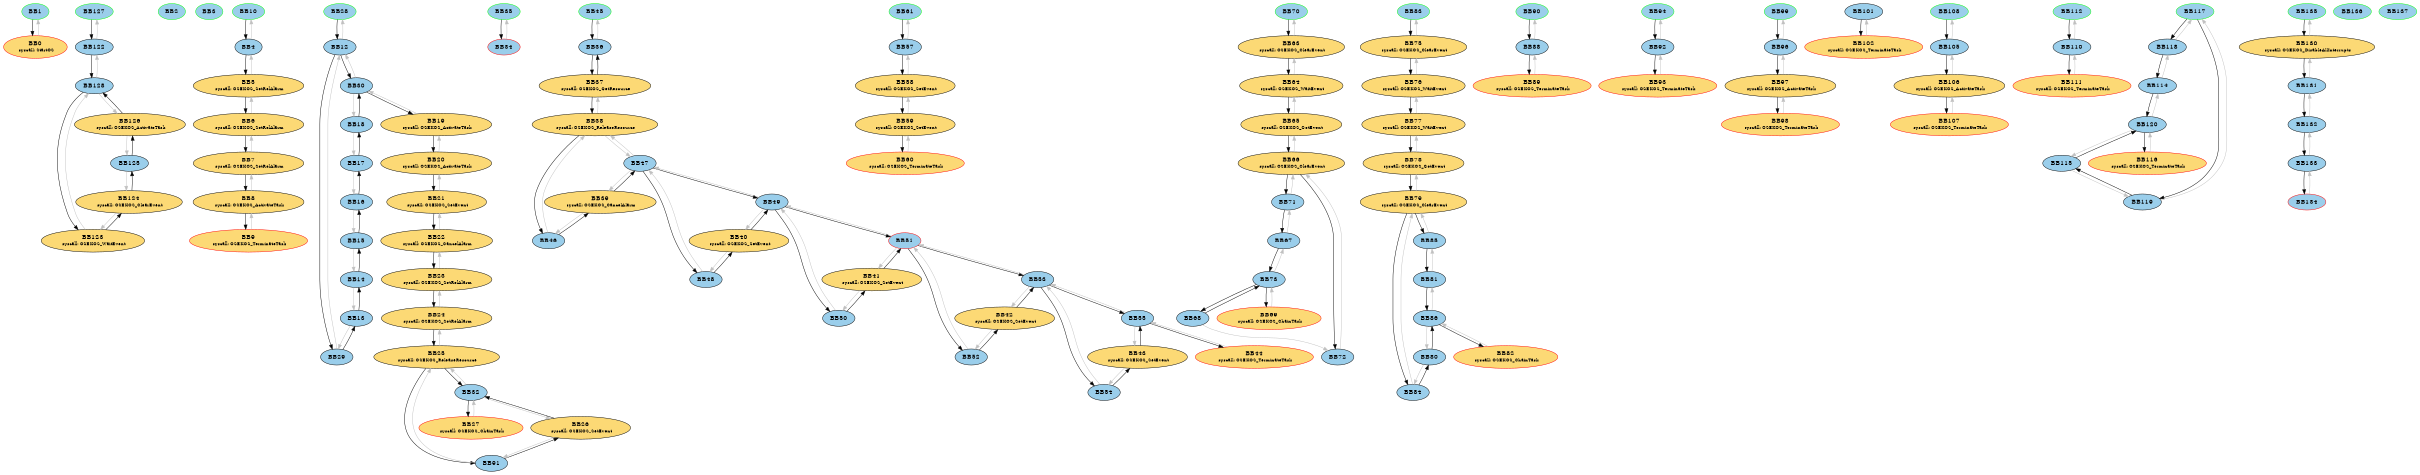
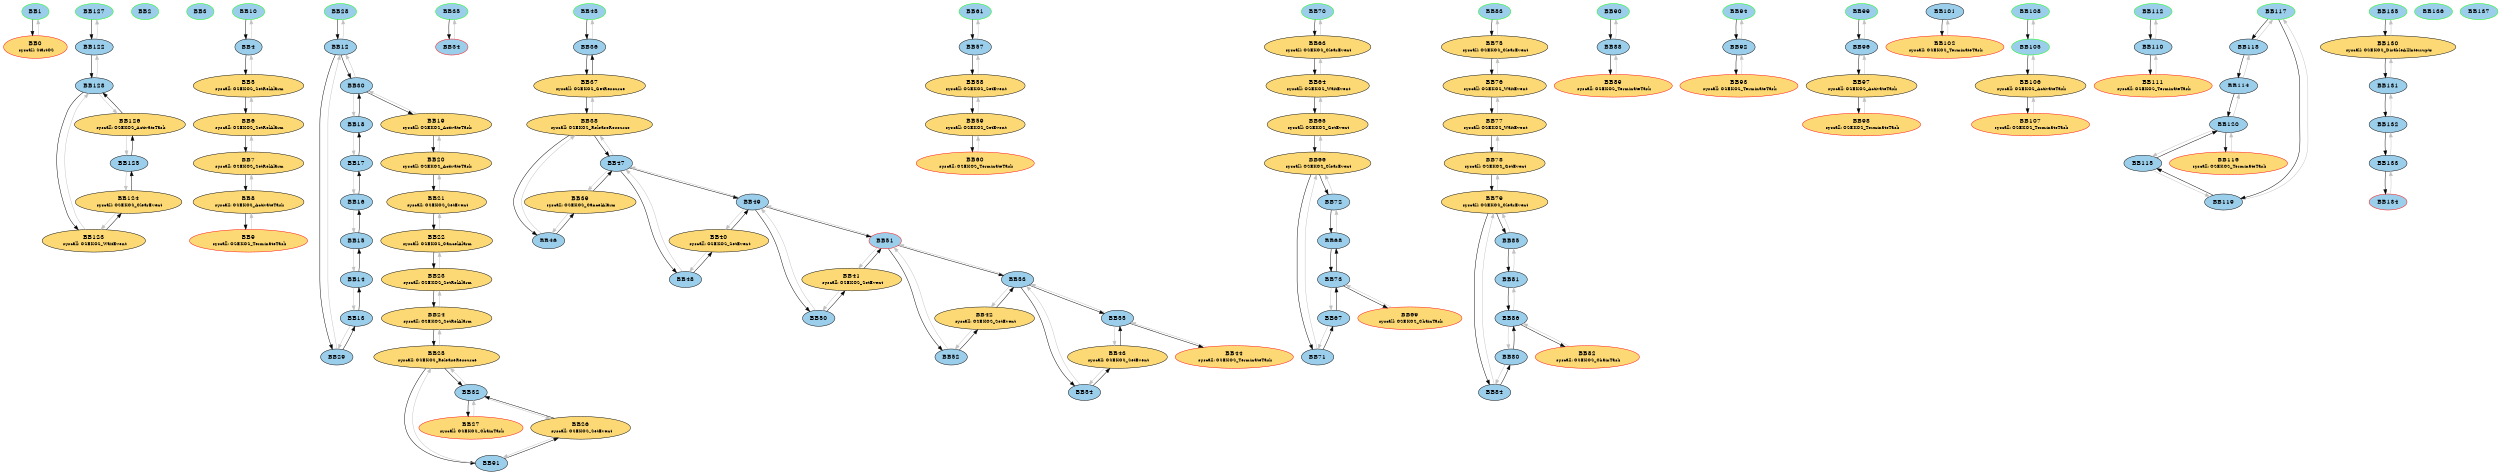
node "BB105": color black -> green
edge "BB38" -> "BB47": color grey -> black
edge "BB72" -> "BB68": added
